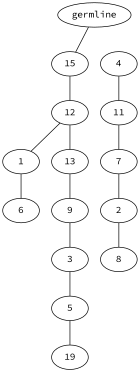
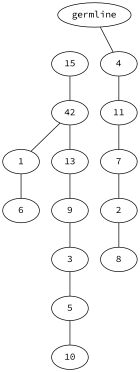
edge "germline" -- "15": now "germline" -- "4"
node "12": label "12" -> "42"
node "19": label "19" -> "10"
